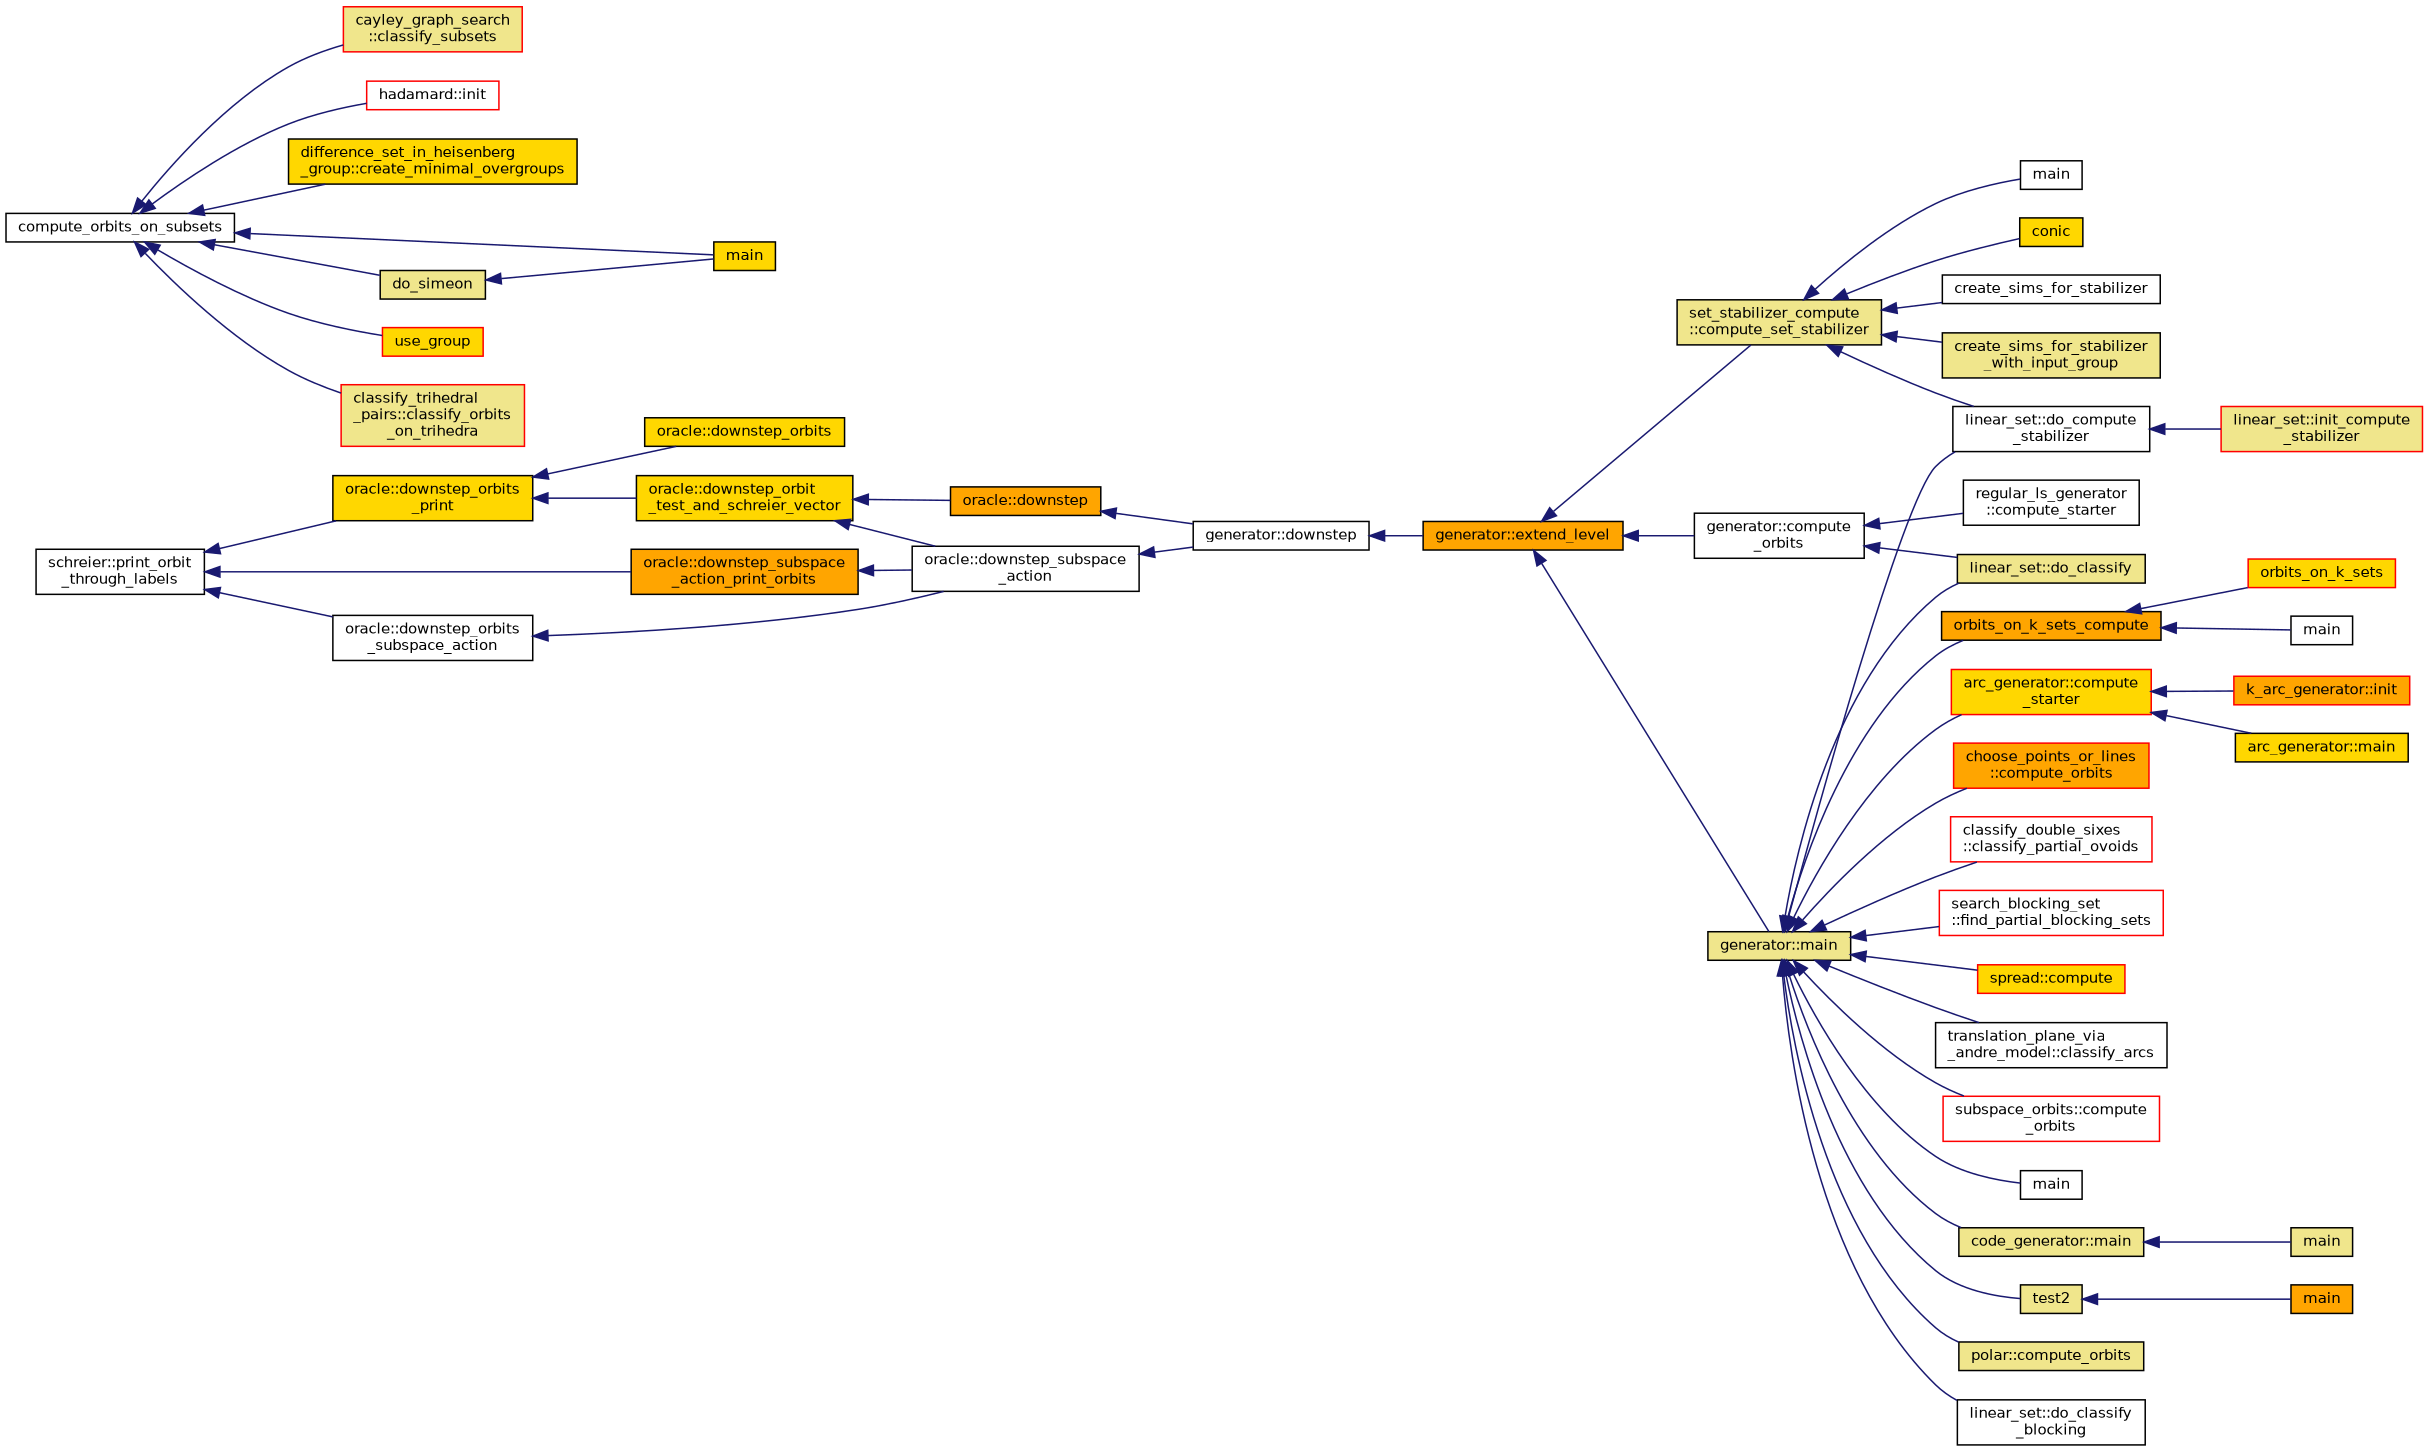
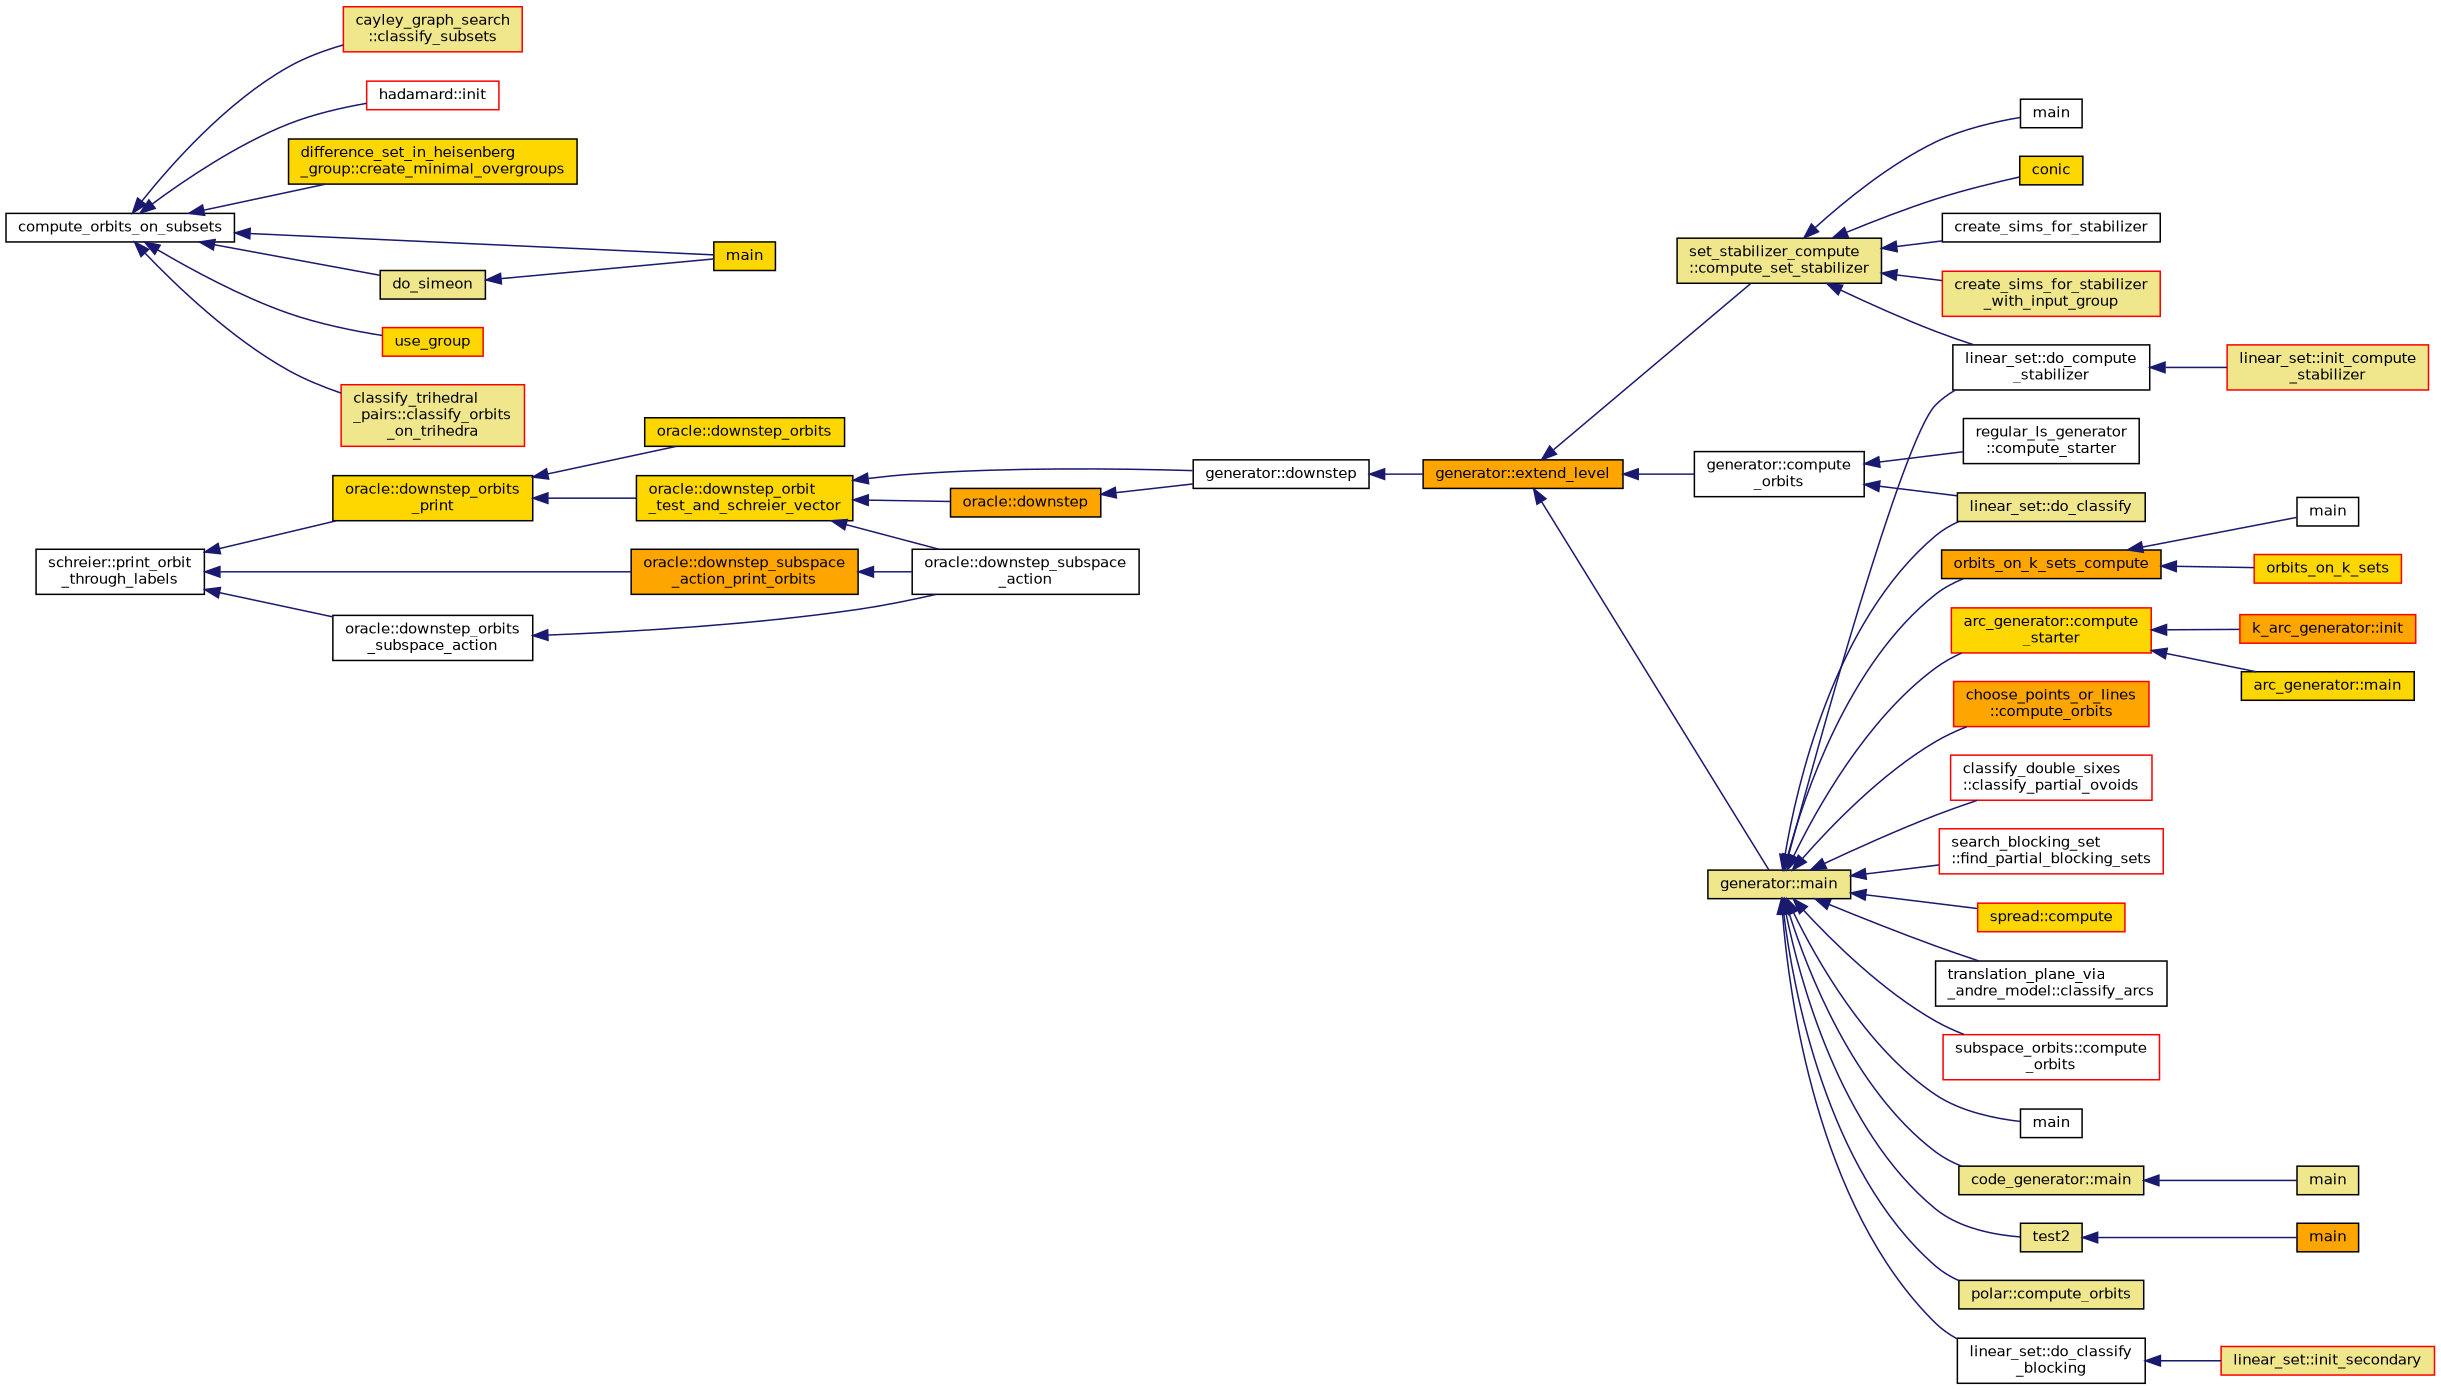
node "create_sims_for_stabilizer _with_input_group": color black -> red
edge "generator::downstep" -> "oracle::downstep_subspace _action": now "generator::downstep" -> "oracle::downstep_orbit _test_and_schreier_vector"
node "linear_set::init_secondary": added
